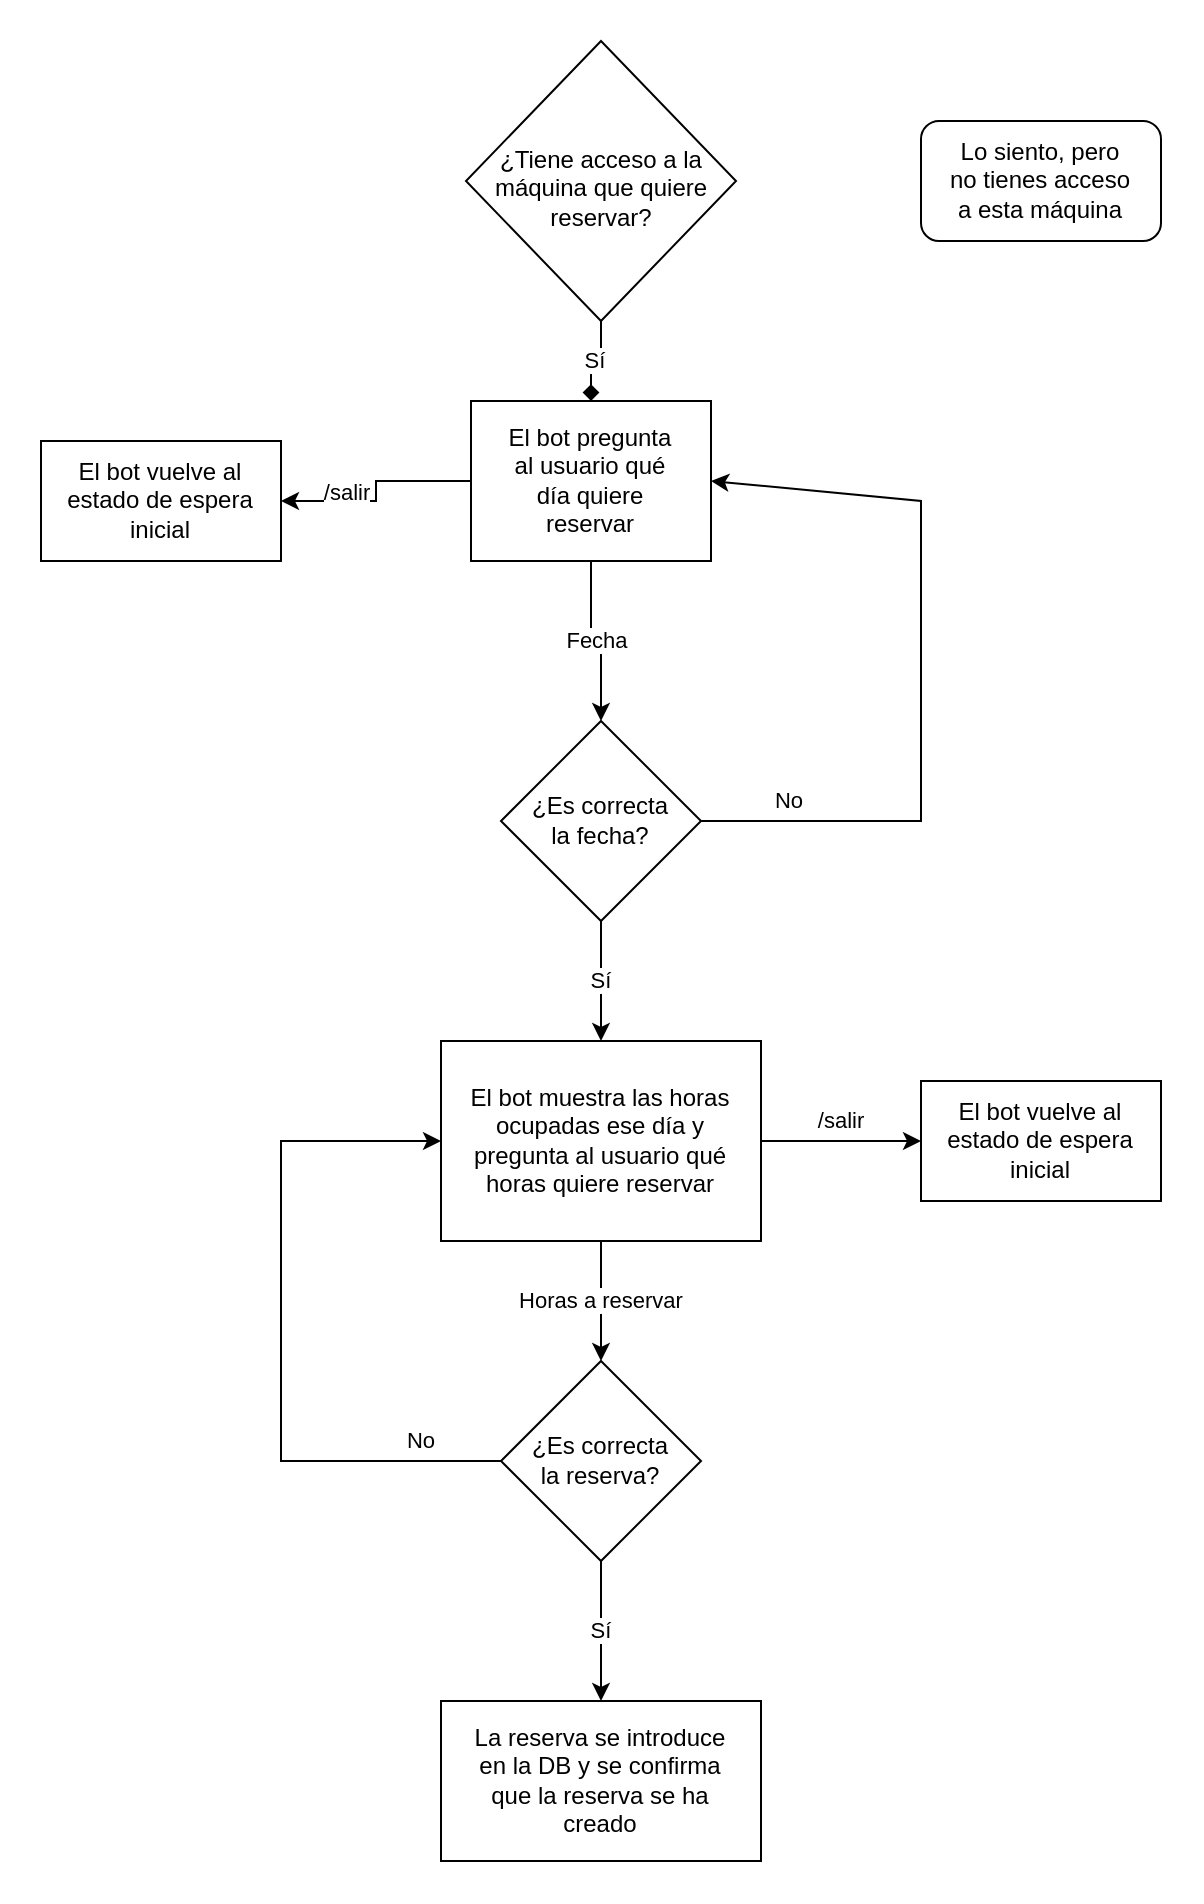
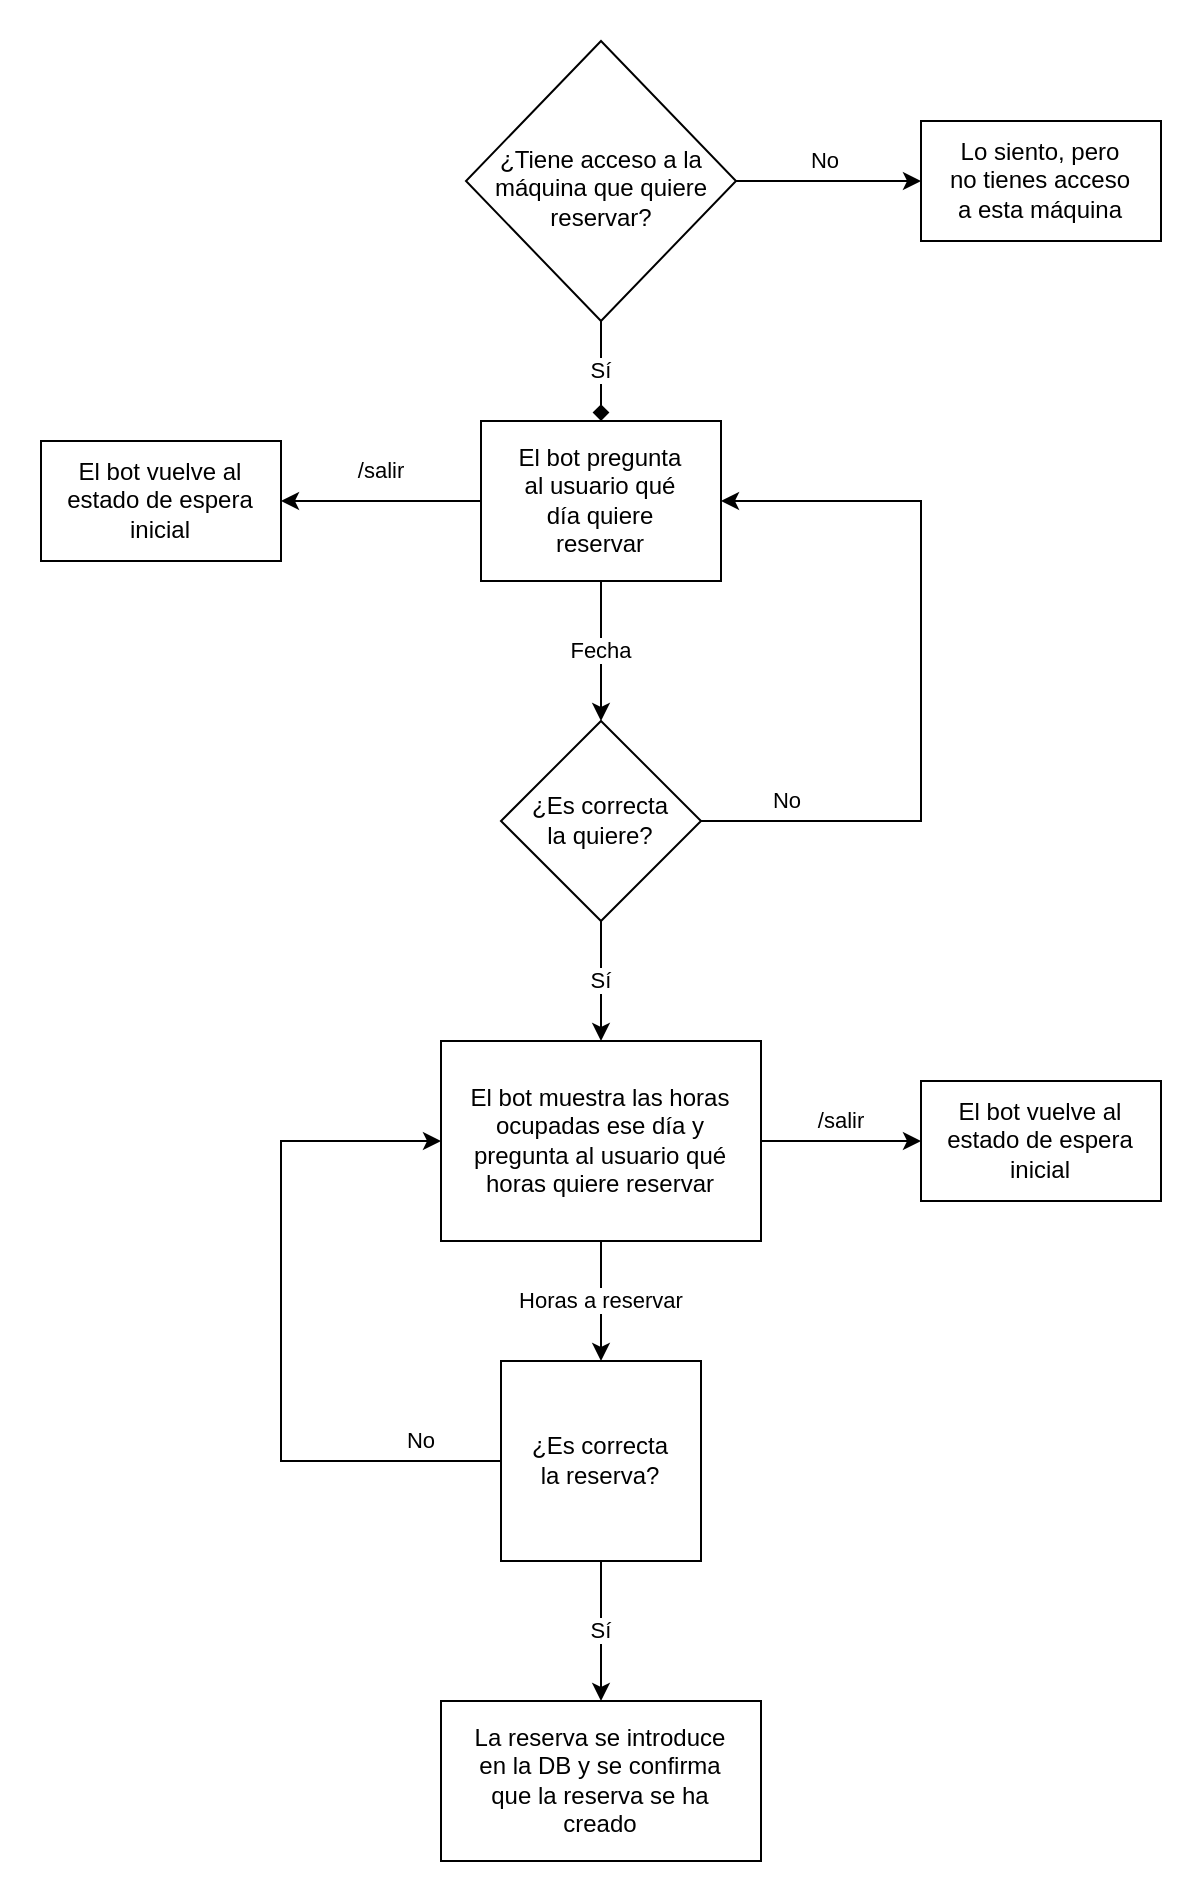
edge "¿Tiene acceso a la máquina que quiere reservar?" -> "Lo siento, pero no tienes acceso a esta máquina": added, label "No"
node "Lo siento, pero no tienes acceso a esta máquina": shape rounded rectangle -> rectangle
node "El bot pregunta al usuario qué día quiere reservar": moved (591, 481) -> (601, 501)
node "¿Es correcta la fecha?": label "¿Es correcta la fecha?" -> "¿Es correcta la quiere?"
node "¿Es correcta la reserva?": shape diamond -> rectangle
